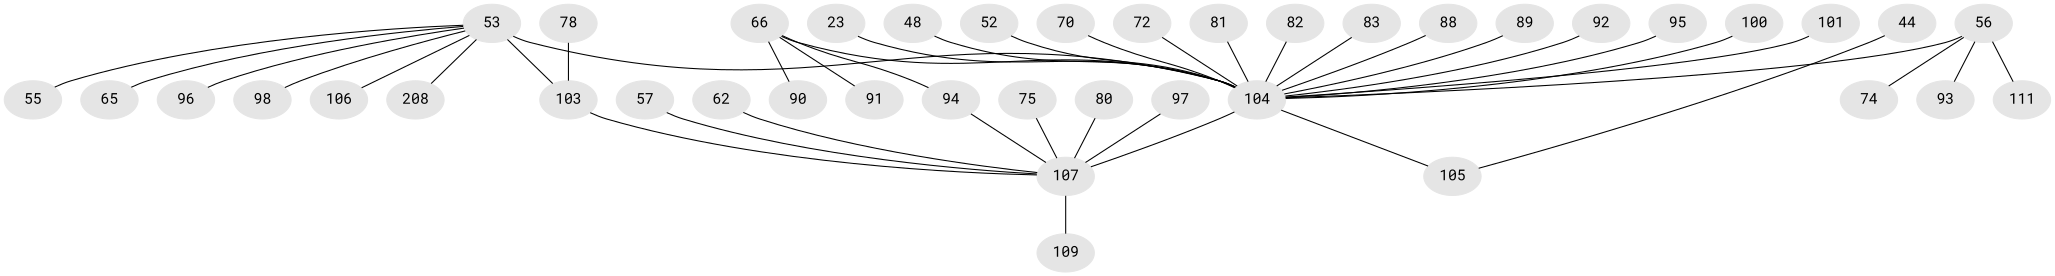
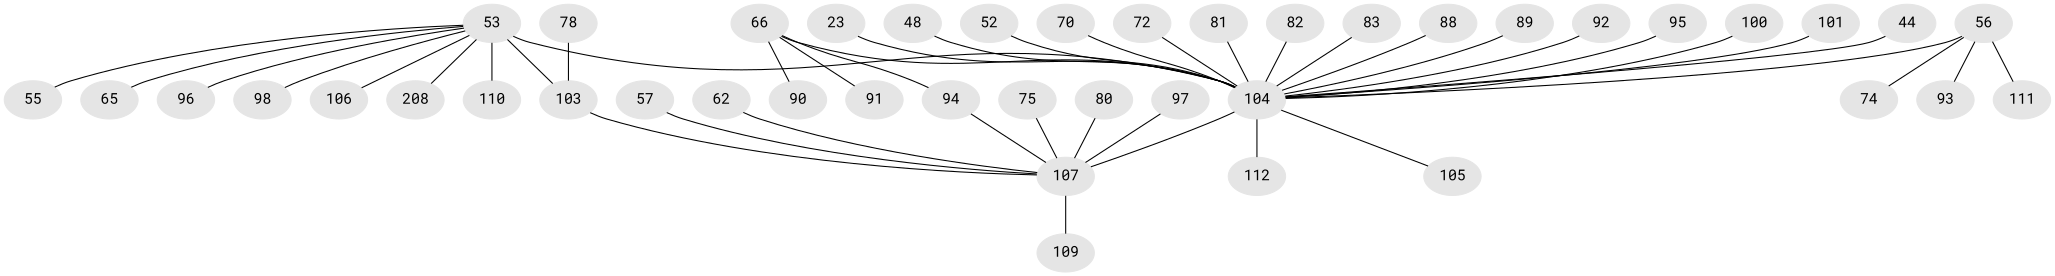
node "110": added
edge "44" -- "105": now "44" -- "104"
node "112": added
